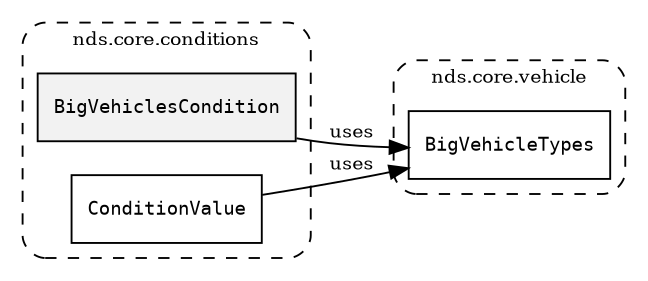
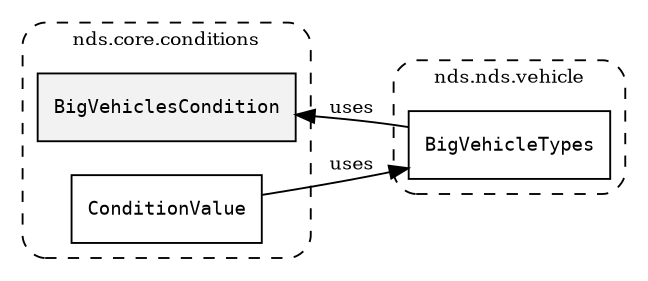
cluster "nds.core.vehicle": label "nds.core.vehicle" -> "nds.nds.vehicle"
edge "BigVehiclesCondition" -> "BigVehicleTypes": reversed
